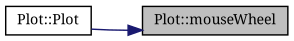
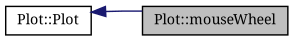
edge "Plot::Plot" -> "Plot::mouseWheel": reversed
